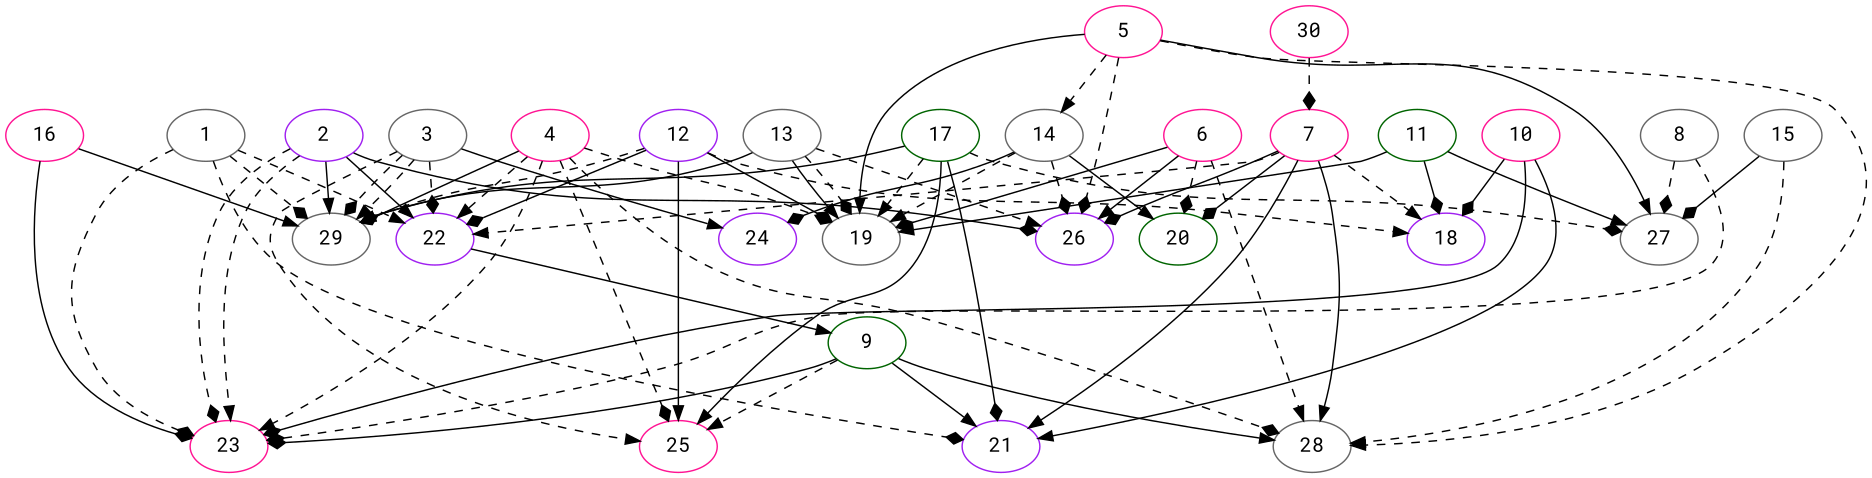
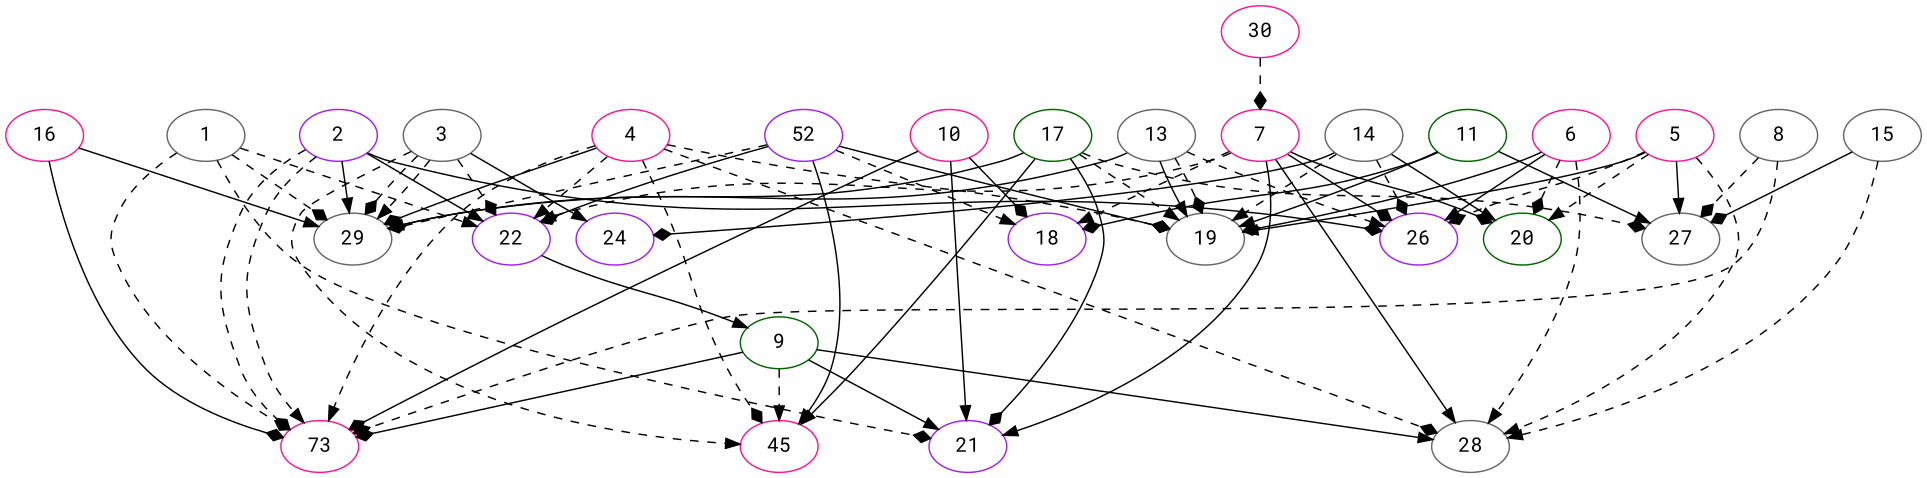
edge "5" -> "14": now "5" -> "20"
node "12": label "12" -> "52"
node "23": label "23" -> "73"
node "25": label "25" -> "45"
